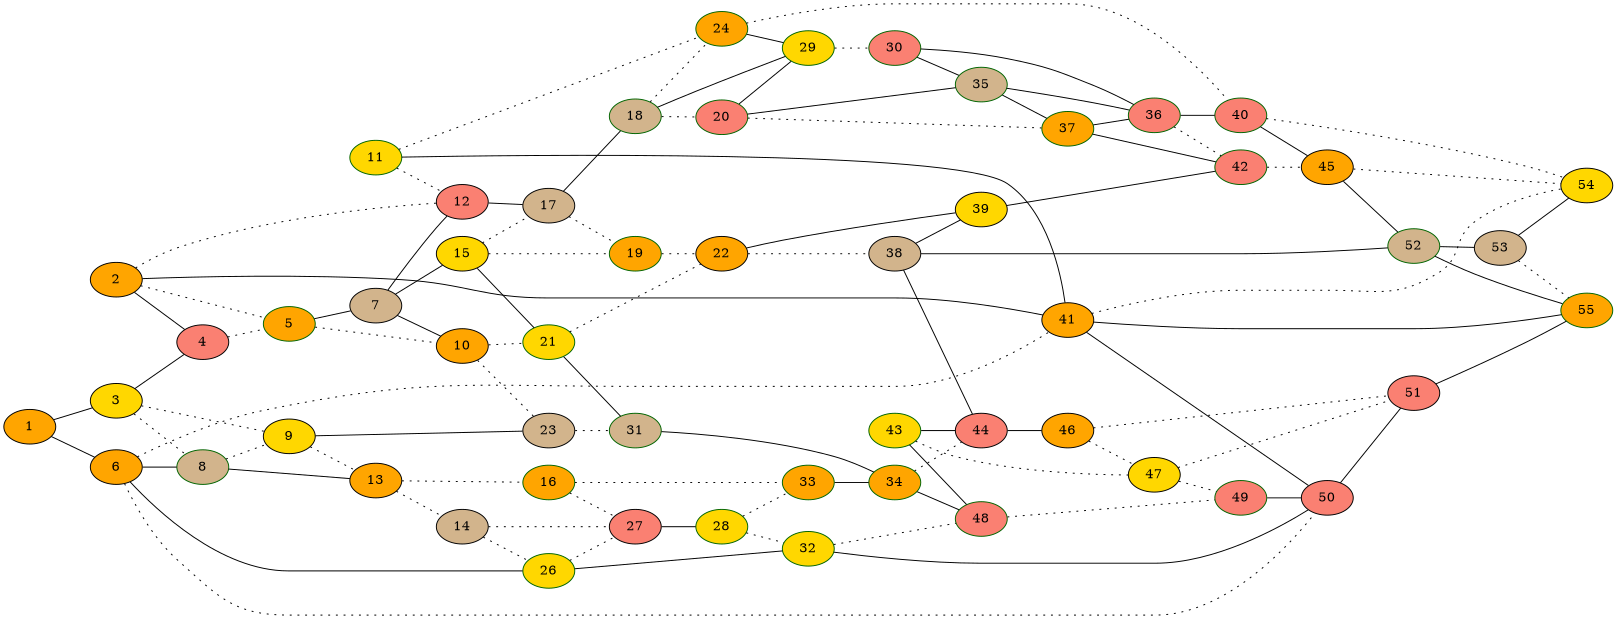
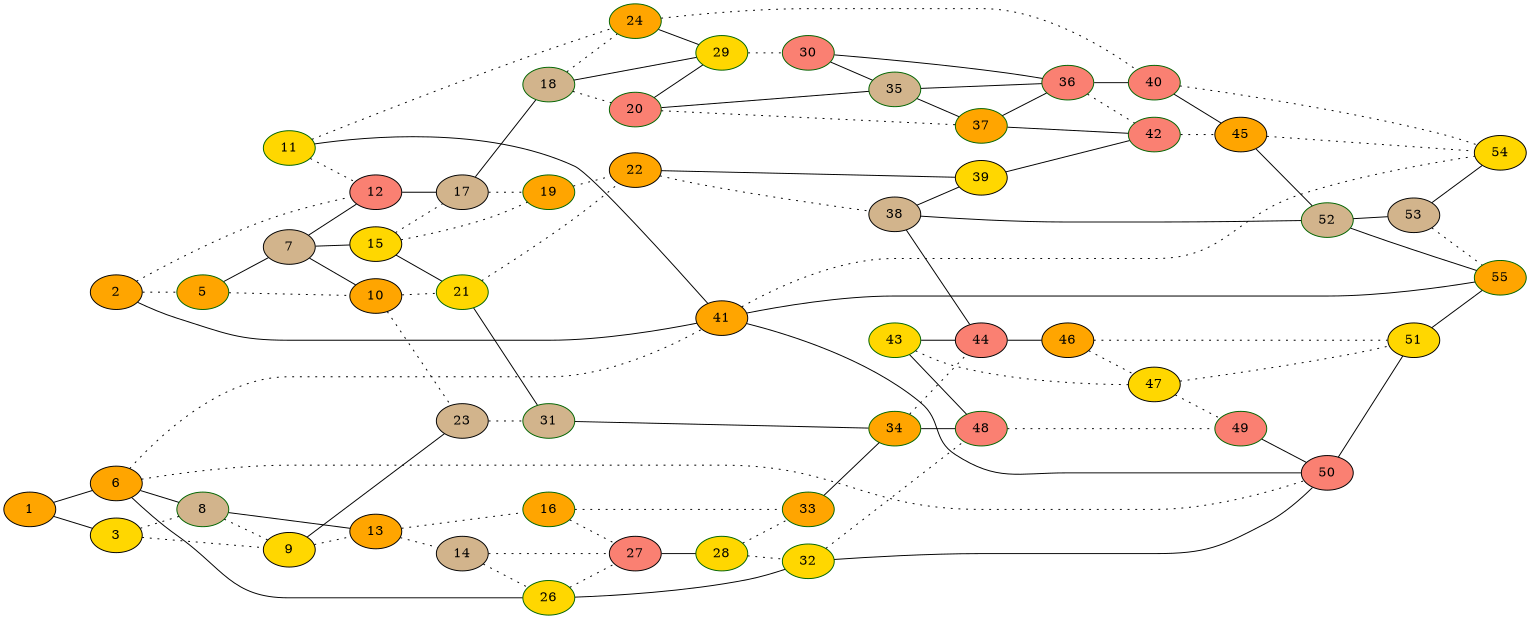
node "4": removed
node "51": fillcolor salmon -> gold
